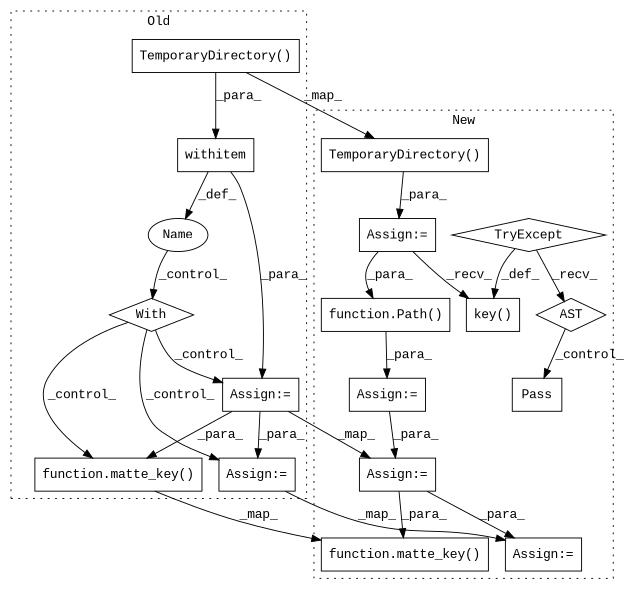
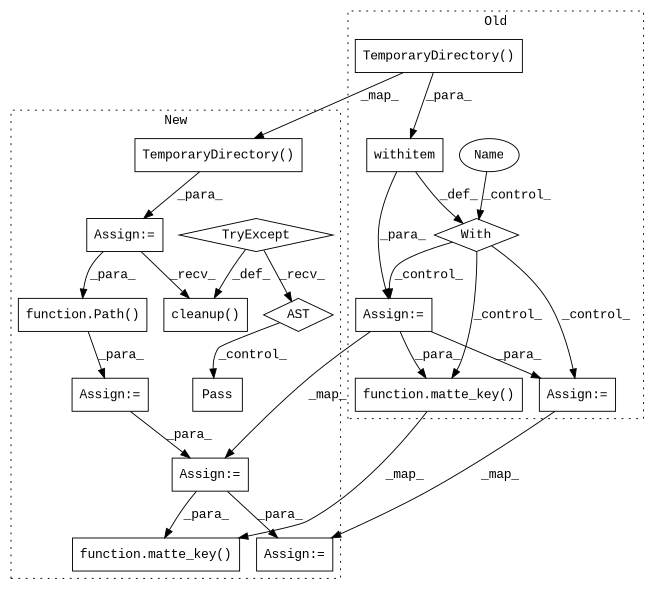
edge "withitem" -> "Name": now "withitem" -> "With"
node "key()": label "key()" -> "cleanup()"
